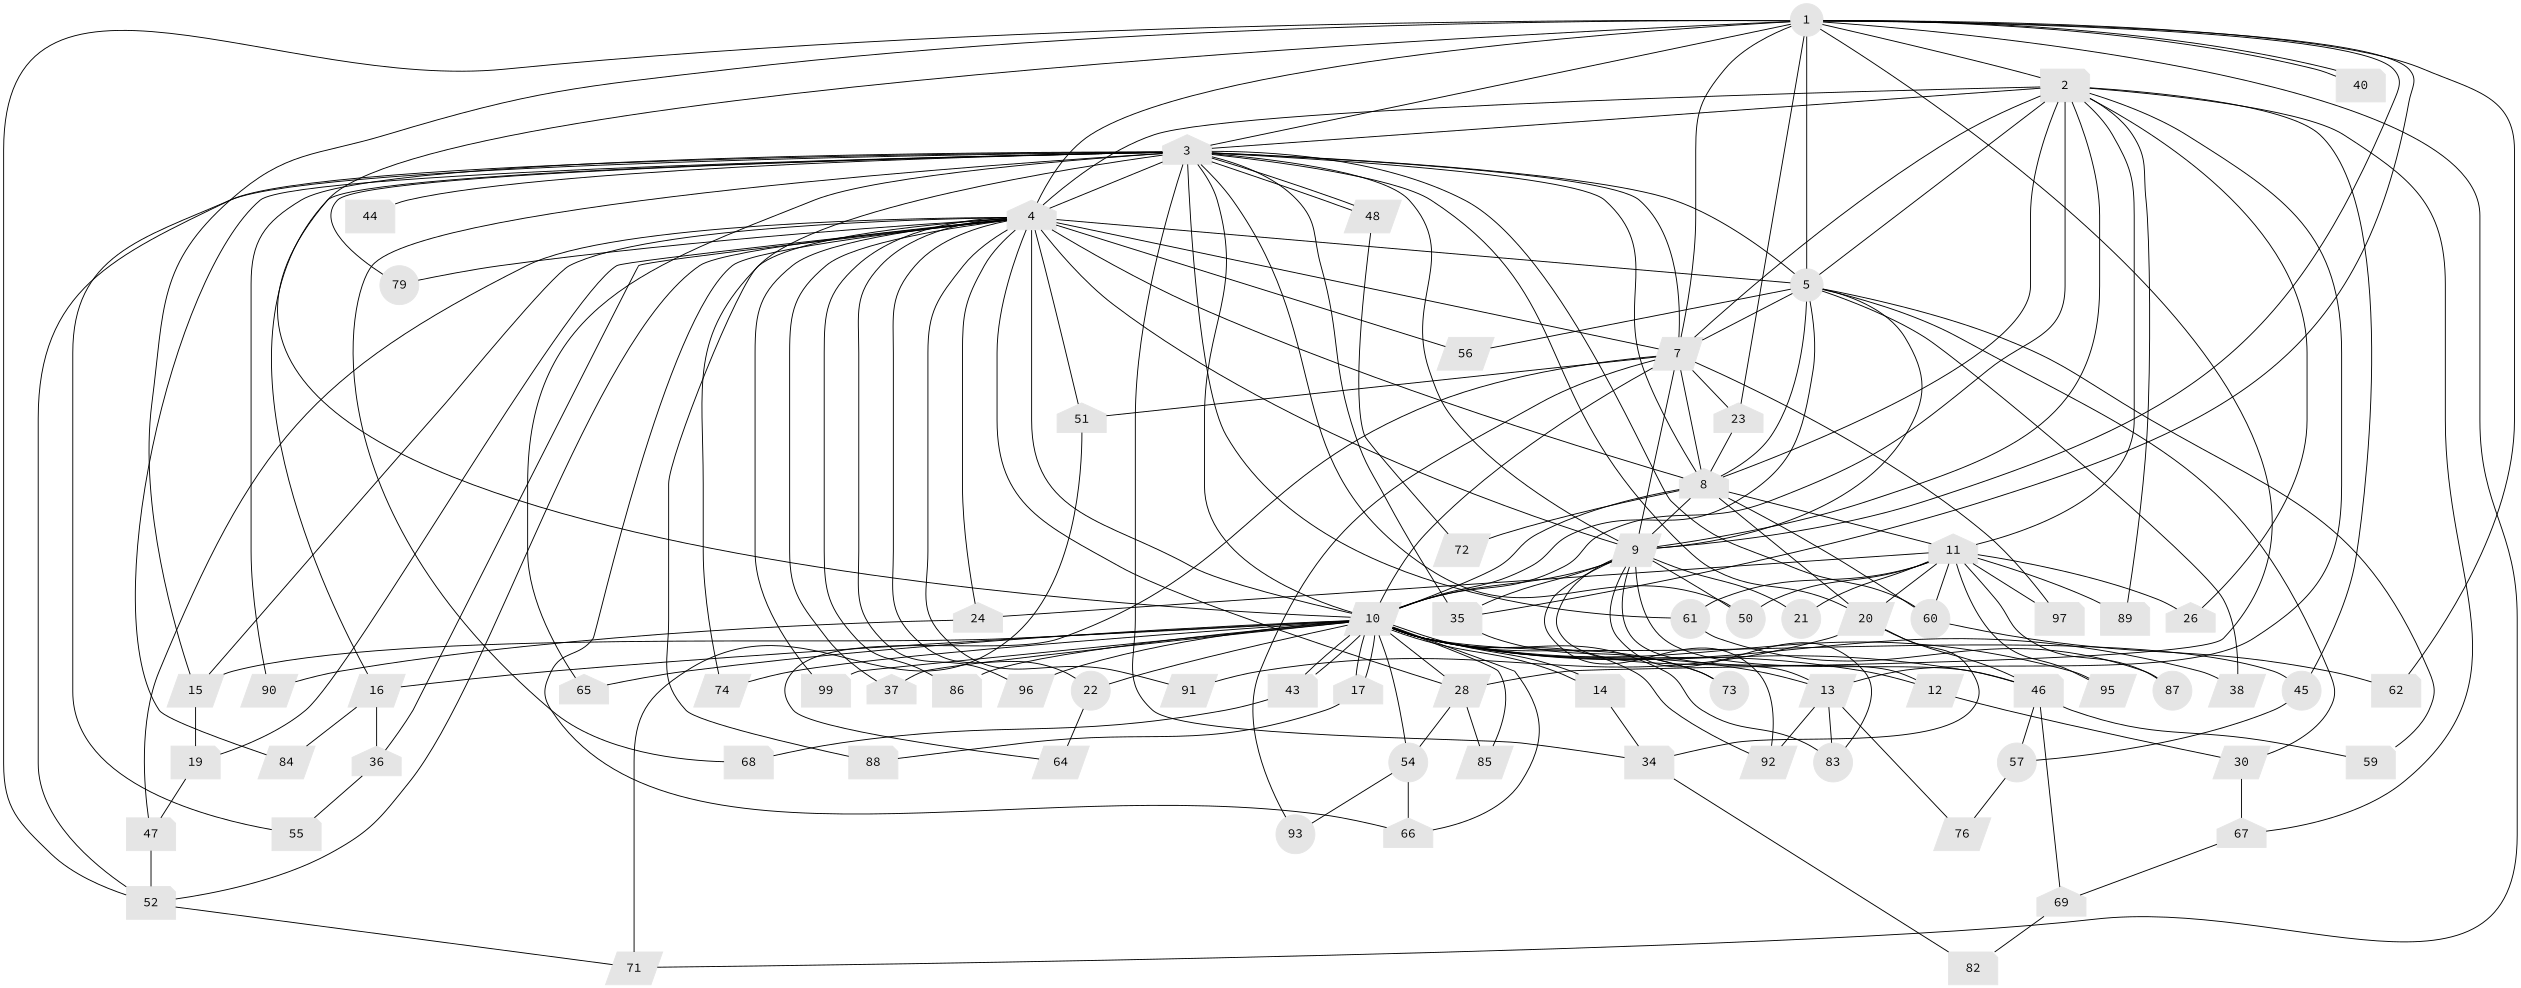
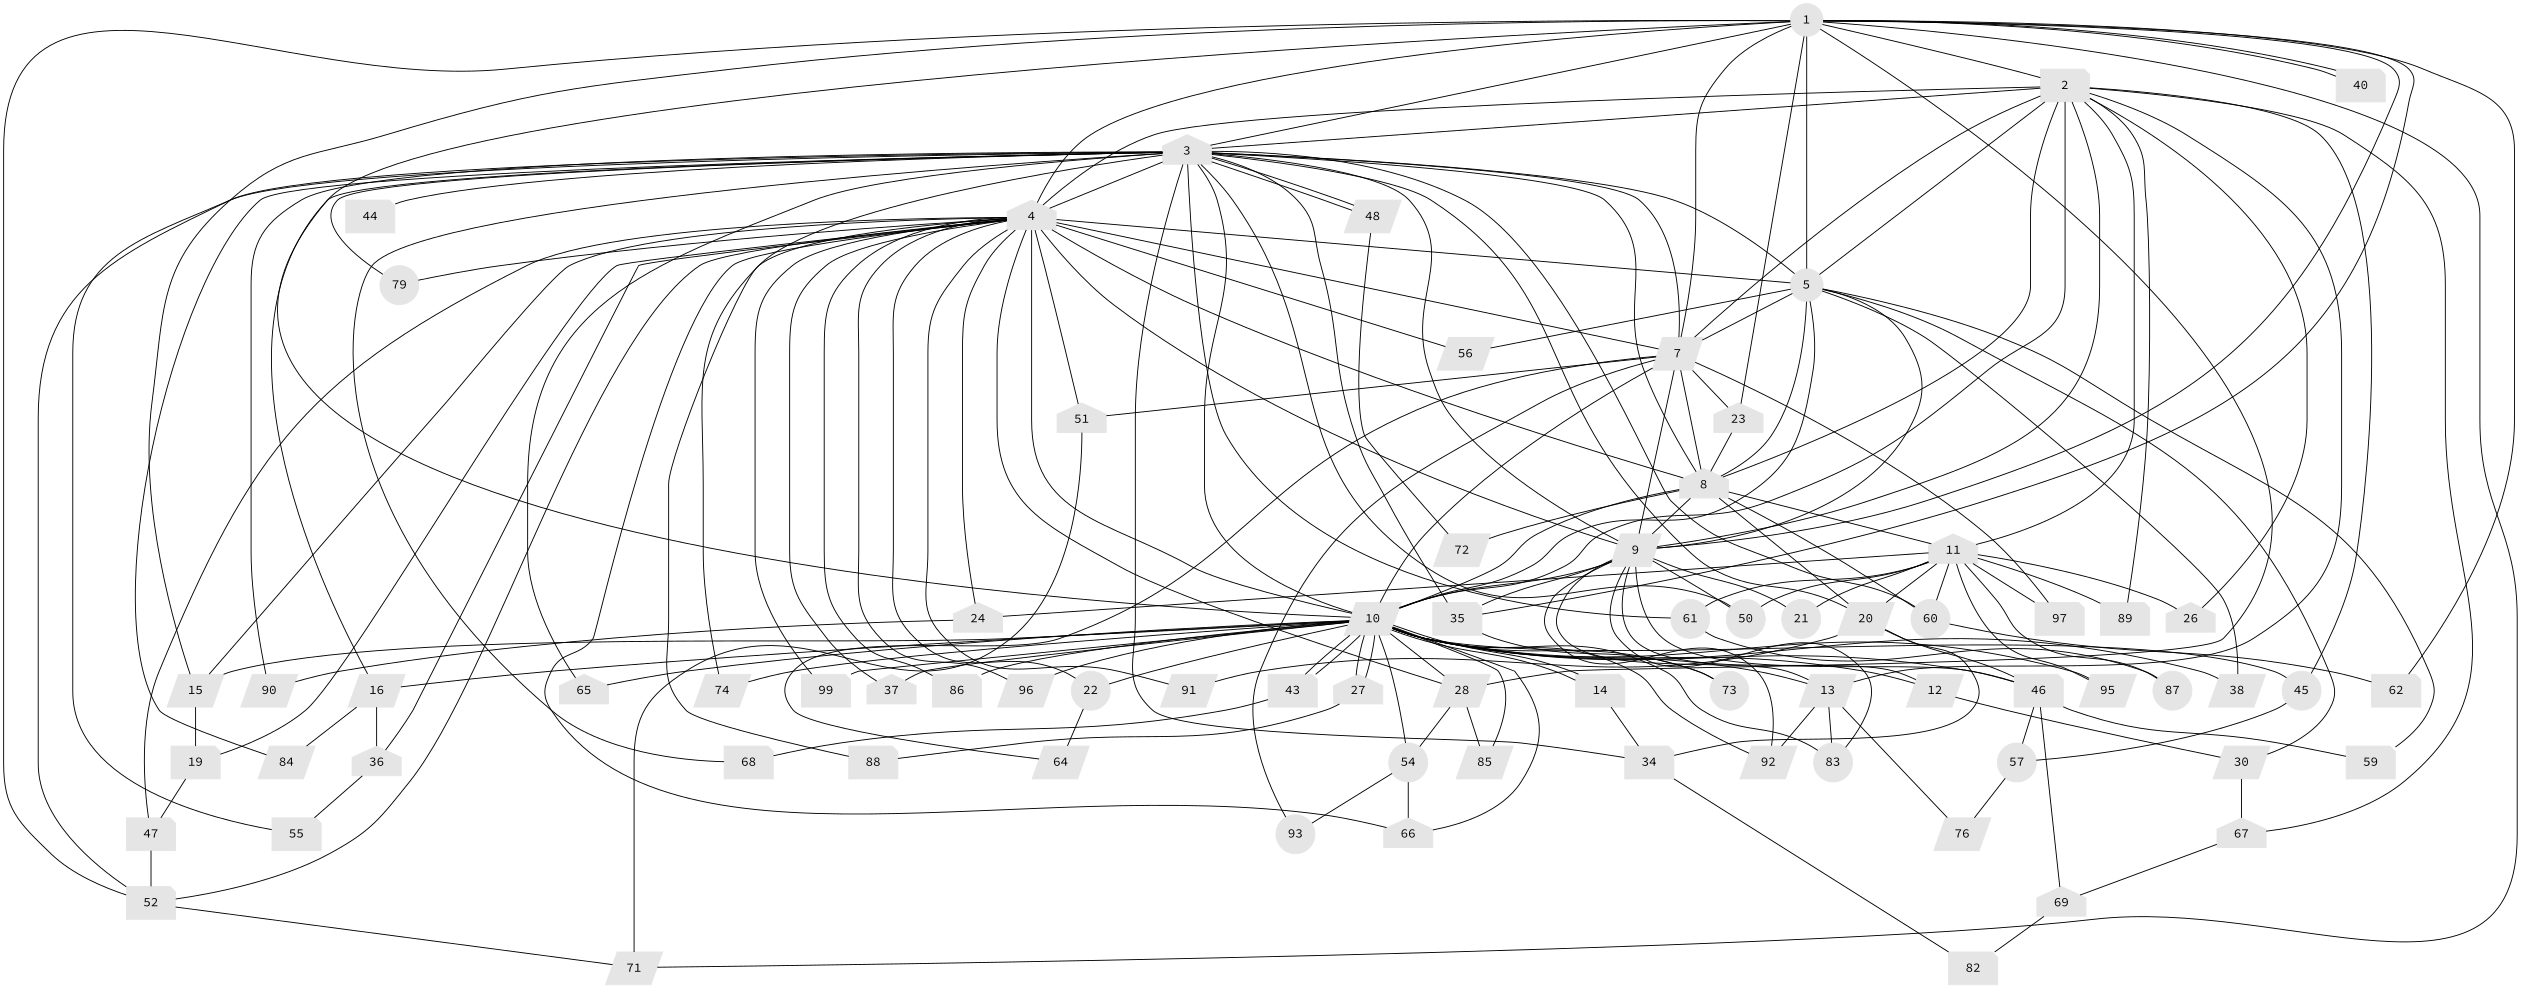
node "17": label "17" -> "27"
